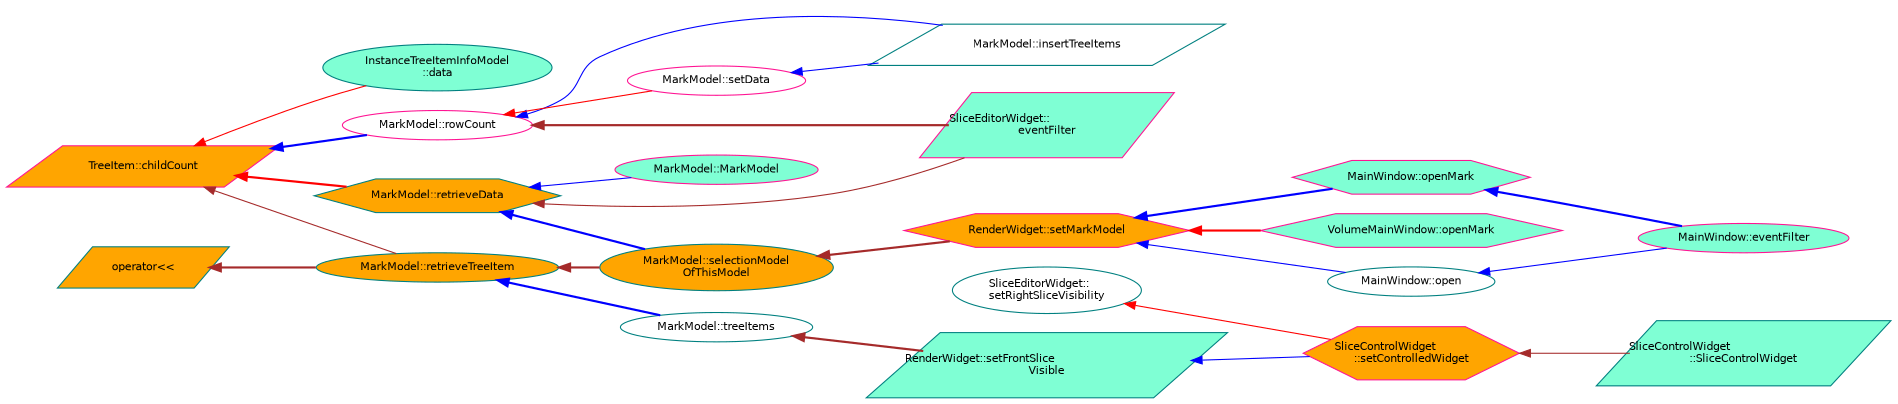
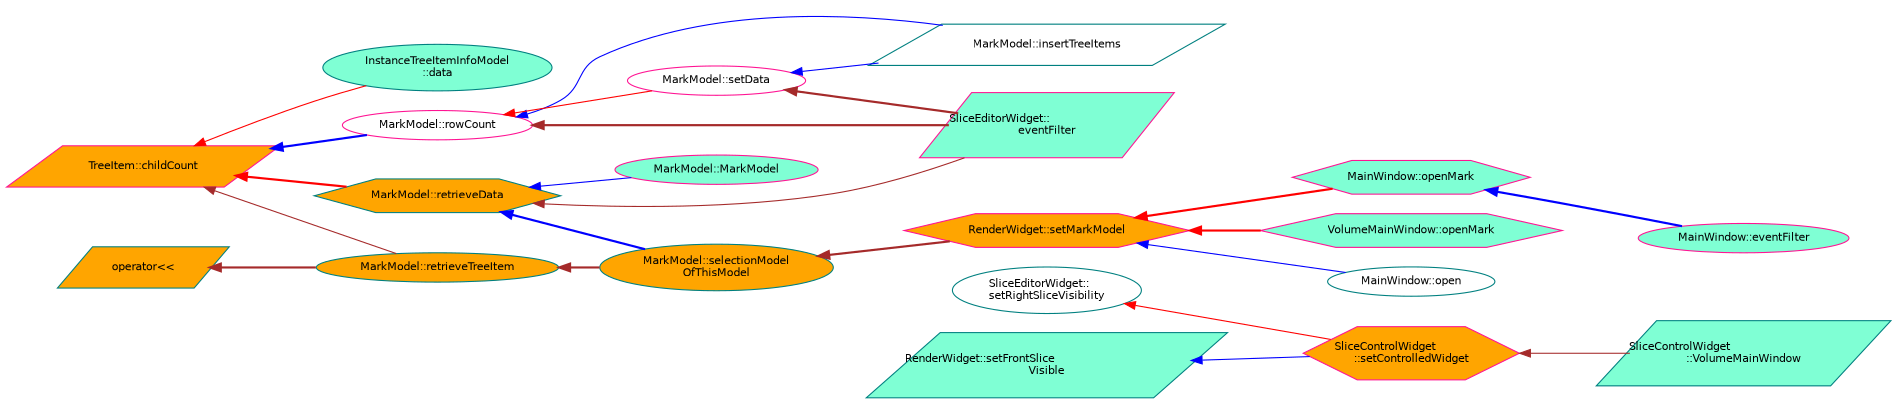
edge "SliceEditorWidget:: eventFilter" -> "MarkModel::setData": added
edge "MainWindow::openMark" -> "RenderWidget::setMarkModel": color blue -> red
edge "MainWindow::eventFilter" -> "MainWindow::open": removed
node "MarkModel::treeItems": removed
node "SliceControlWidget ::SliceControlWidget": label "SliceControlWidget ::SliceControlWidget" -> "SliceControlWidget ::VolumeMainWindow"
